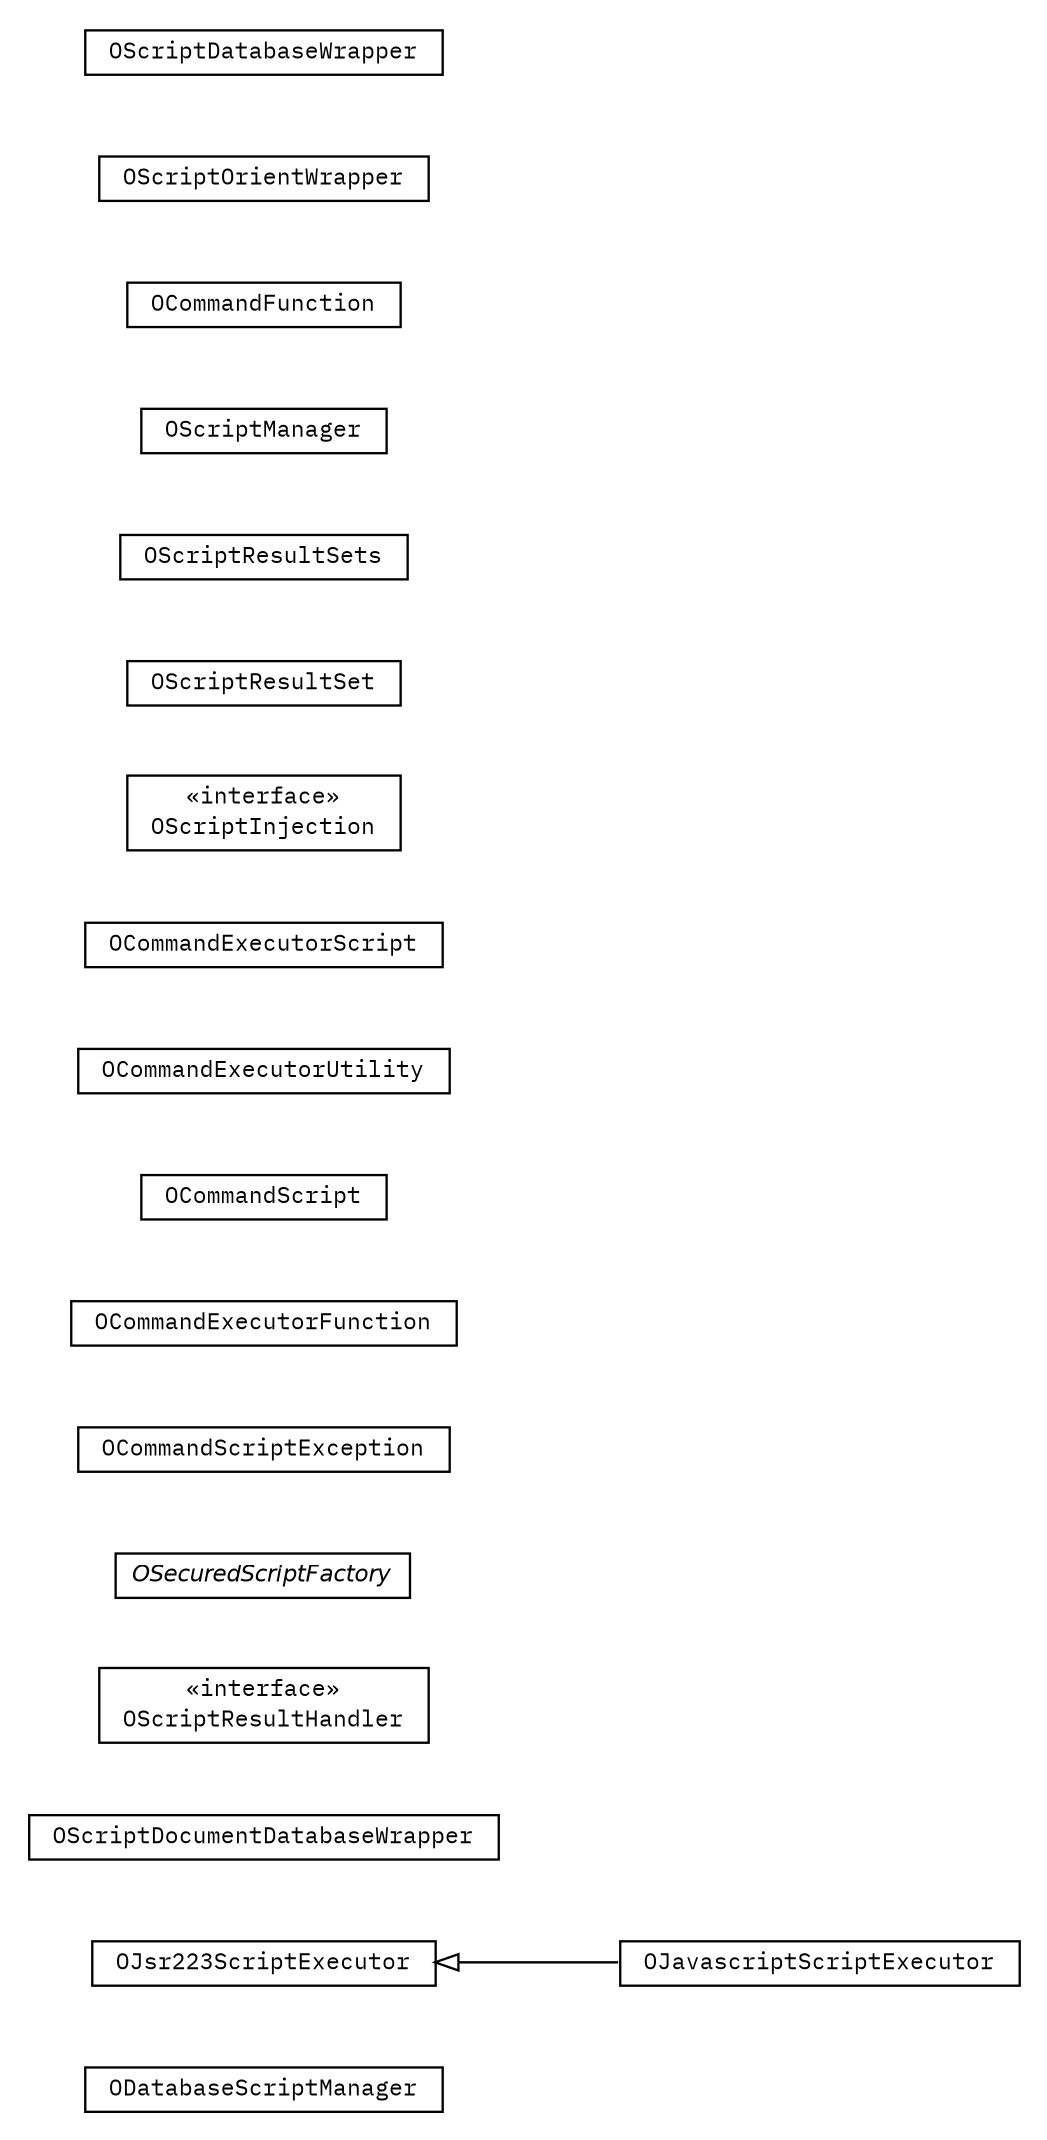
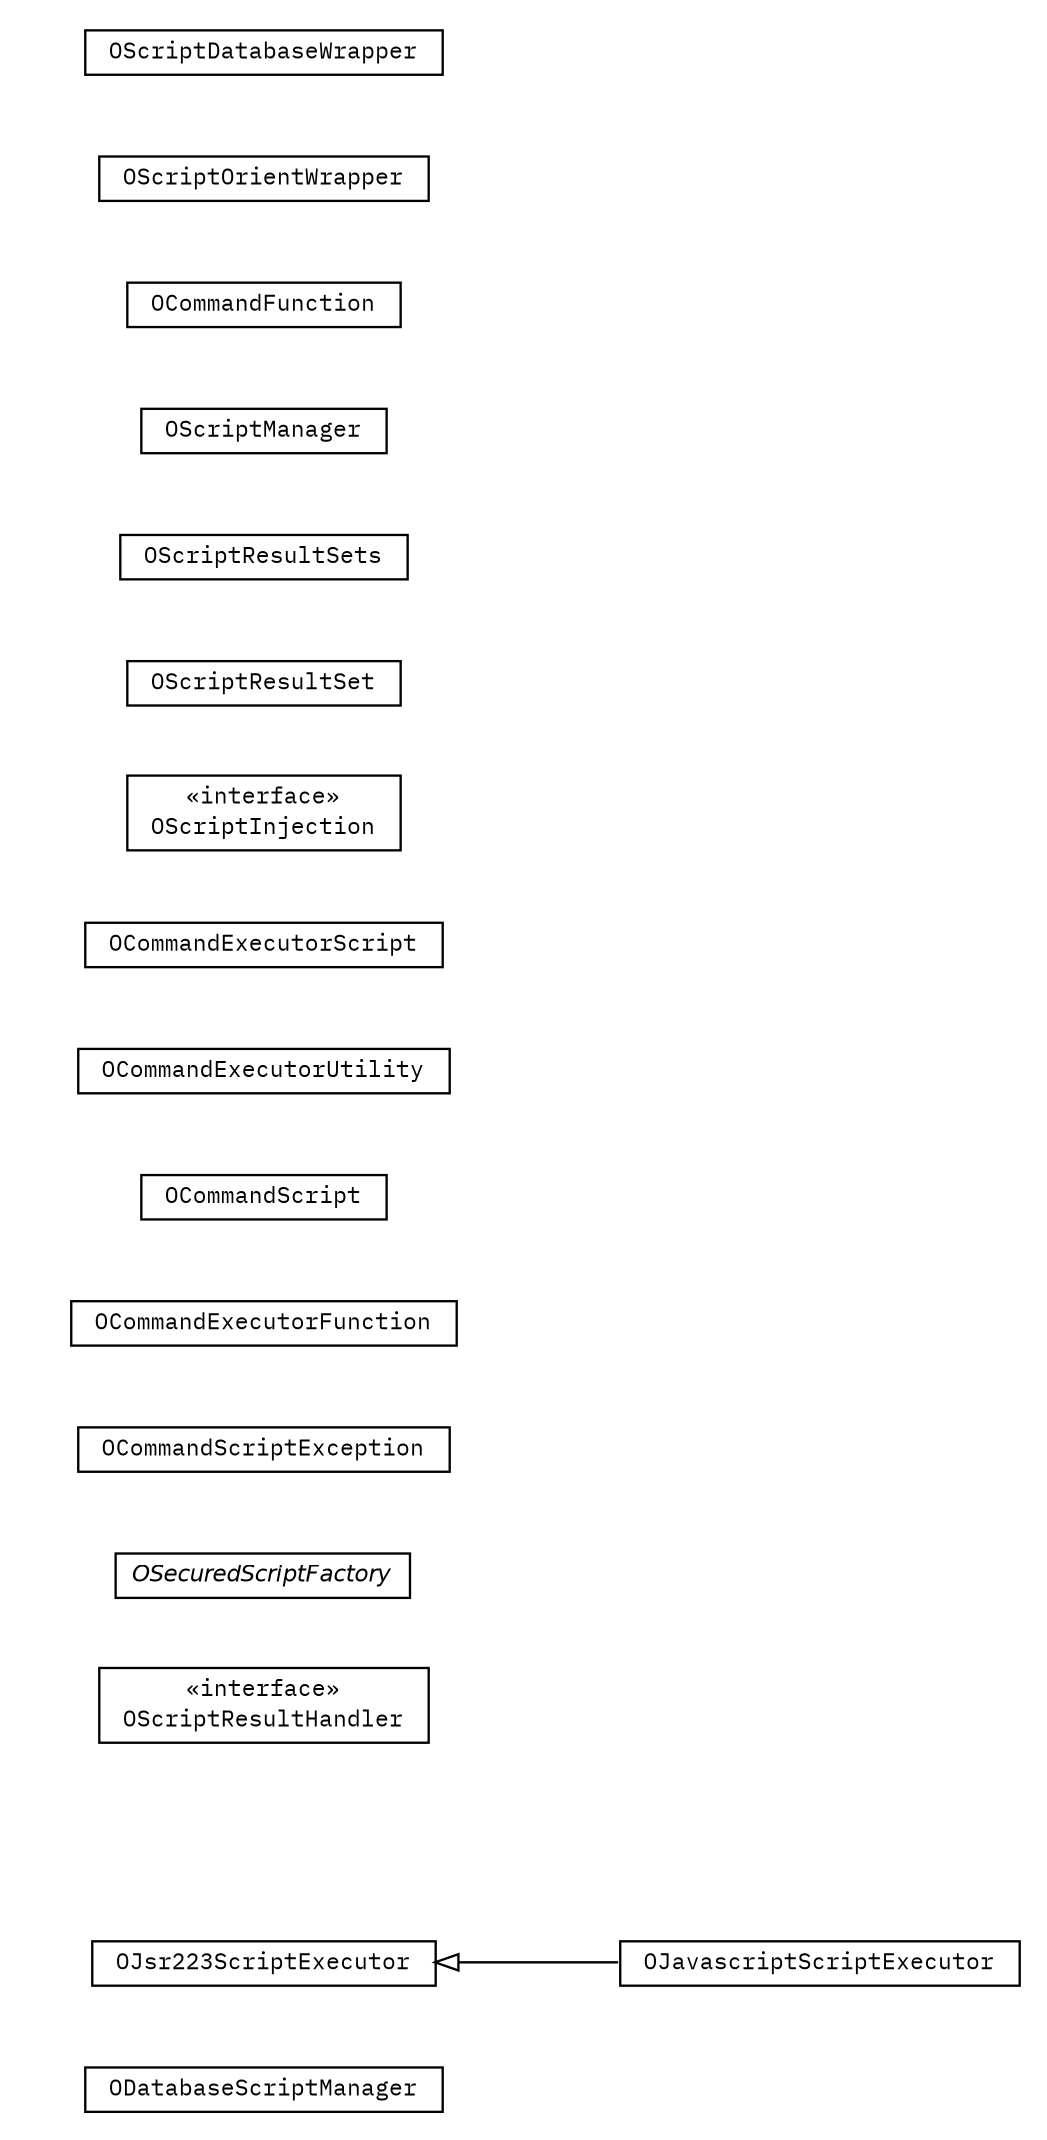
node "OScriptDocumentDatabaseWrapper": removed
